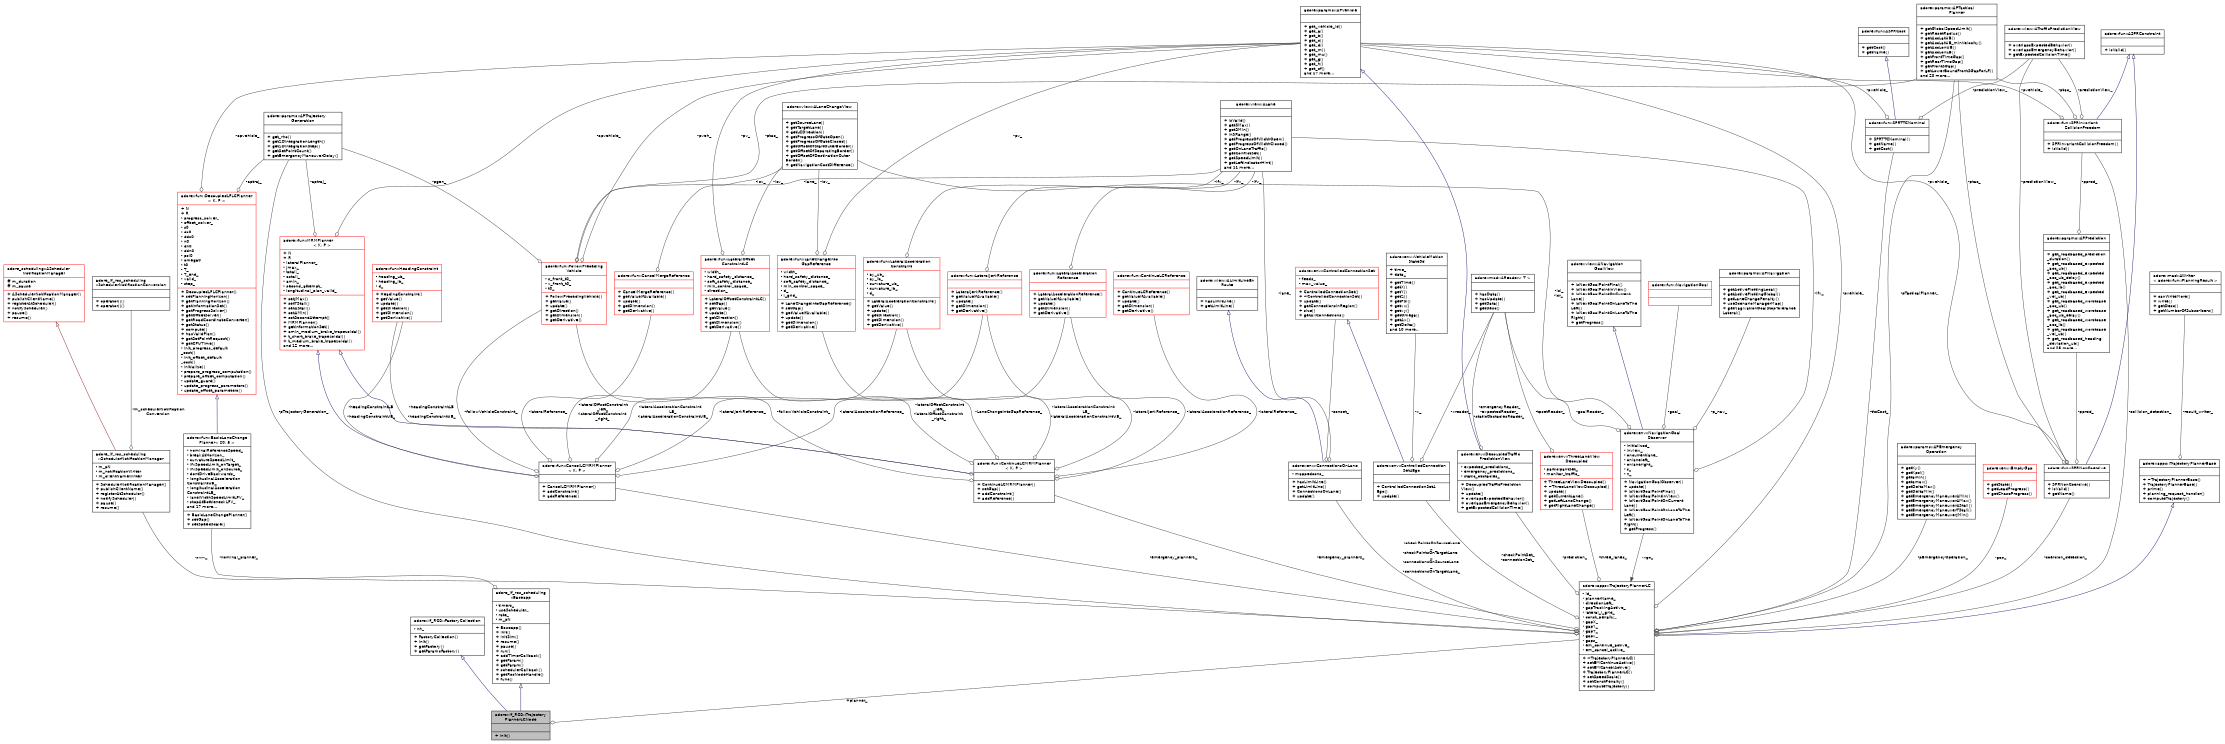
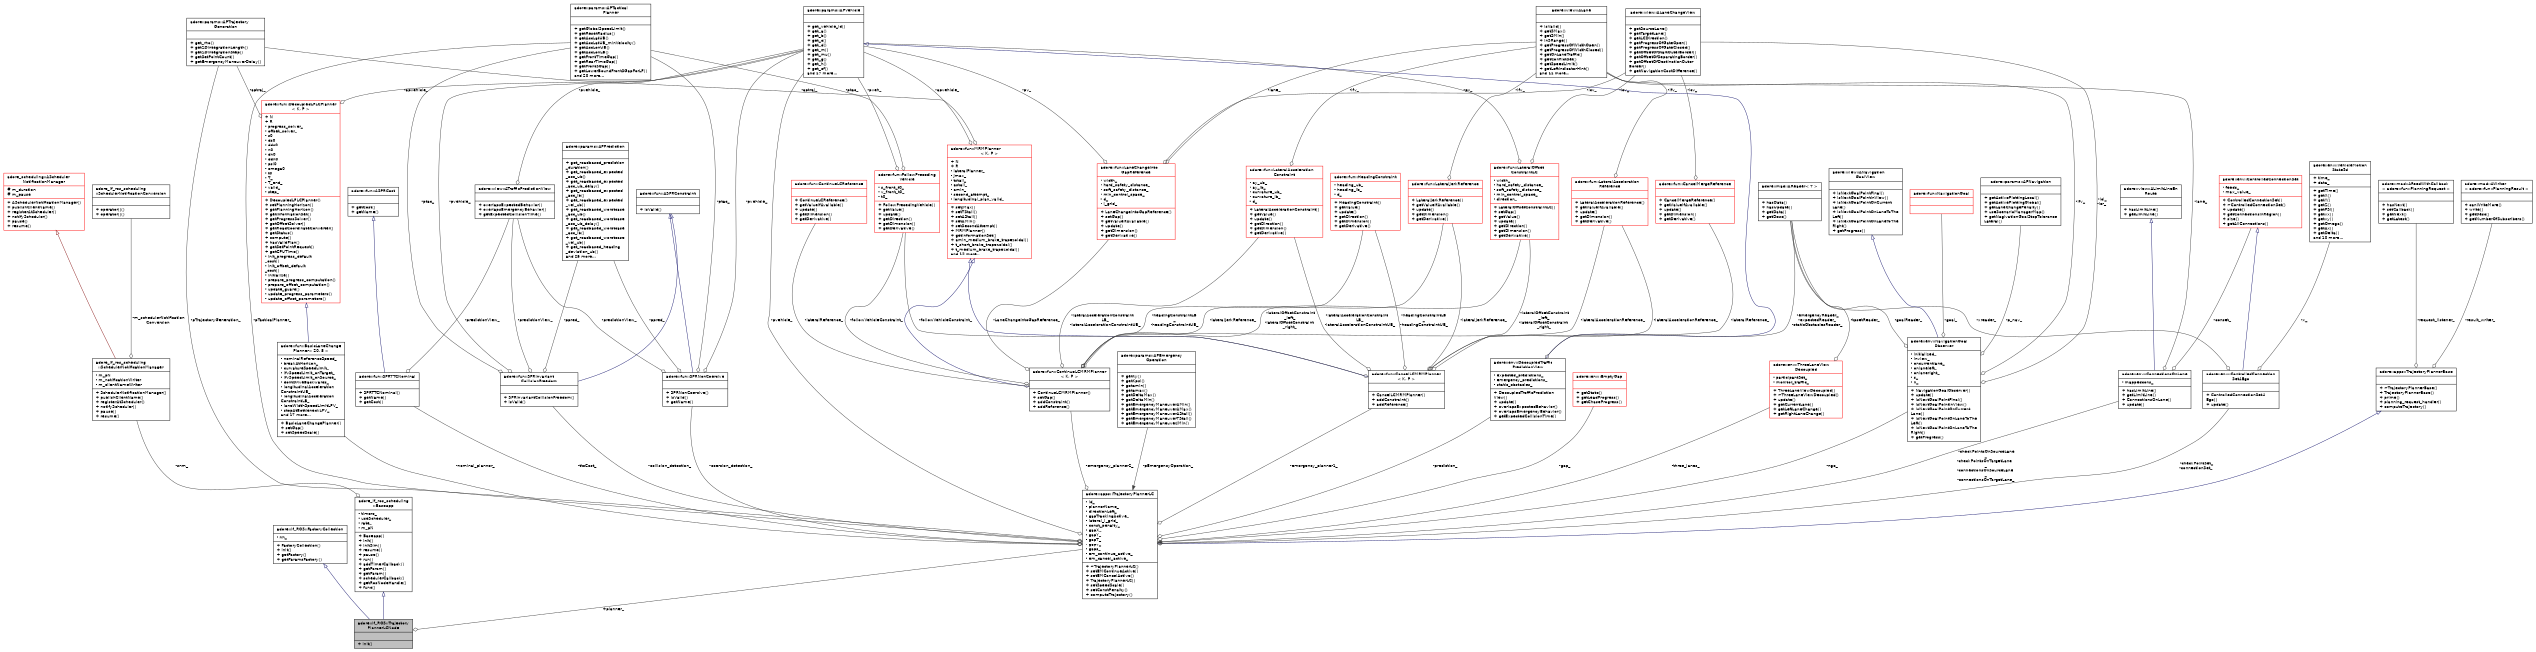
edge "adore::params::APVehicle" -> "adore::fun::SPRTTCNominal": now "adore::params::APVehicle" -> "adore::view::ATrafficPredictionView"
edge "adore::view::ALane" -> "adore::fun::FollowPreceding": now "adore::view::ALane" -> "adore::fun::LaneChangeInto"
edge "adore::fun::SPRInvariant" -> "adore::params::APPrediction": reversed
edge "adore::params::APTrajectory" -> "adore::fun::FollowPreceding": removed, label "-pgen_"
node "adore::mad::AFeedWithCallback": added
edge "adore::params::APEmergency" -> "adore::apps::TrajectoryPlannerLC": arrowhead odiamond -> normal
